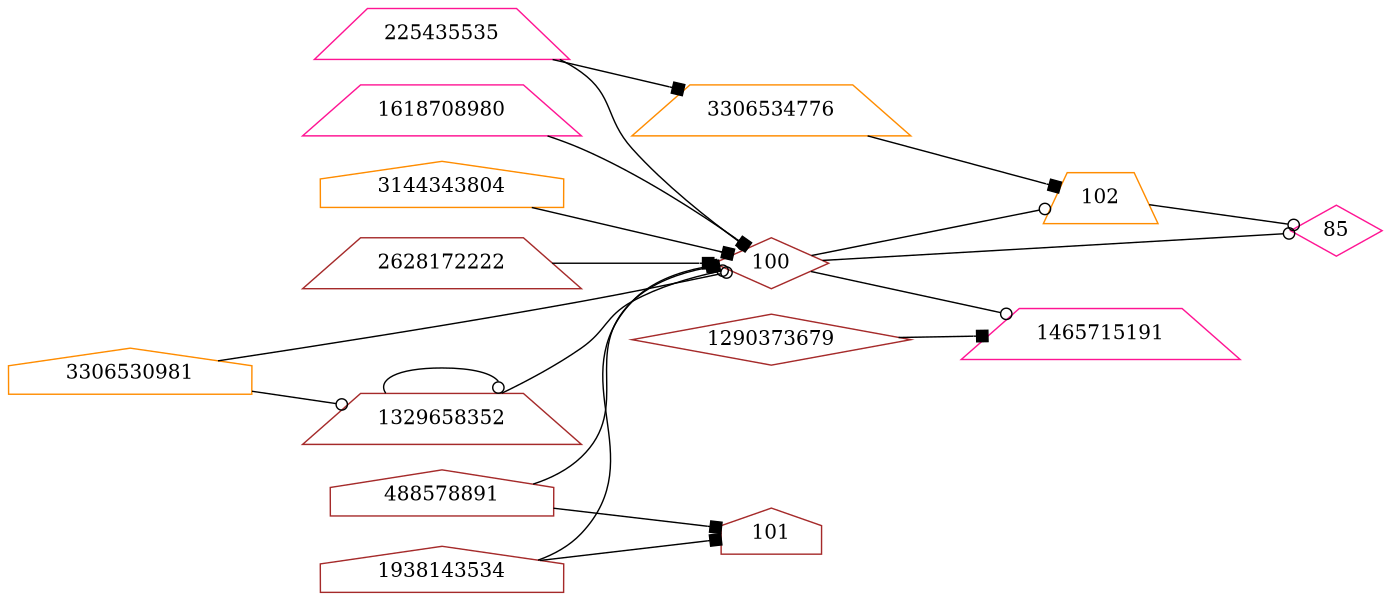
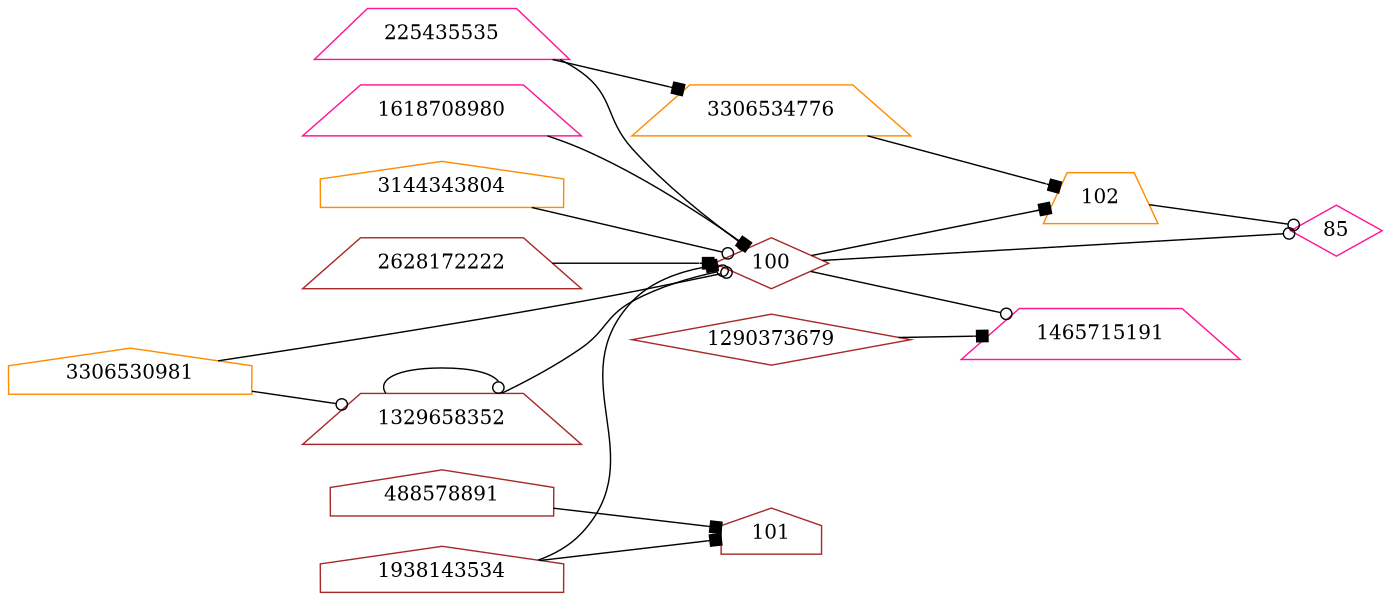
edge "3144343804" -> "100": arrowhead box -> odot
edge "100" -> "102": arrowhead odot -> box
edge "488578891" -> "100": removed
